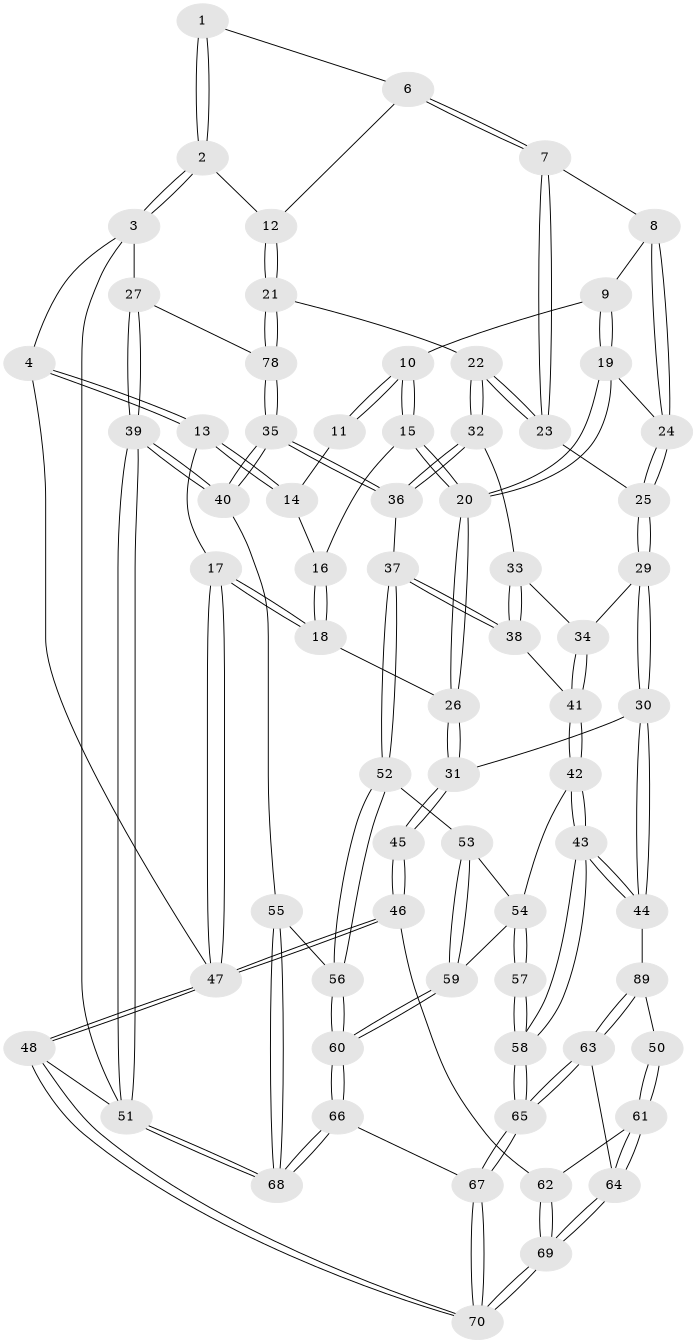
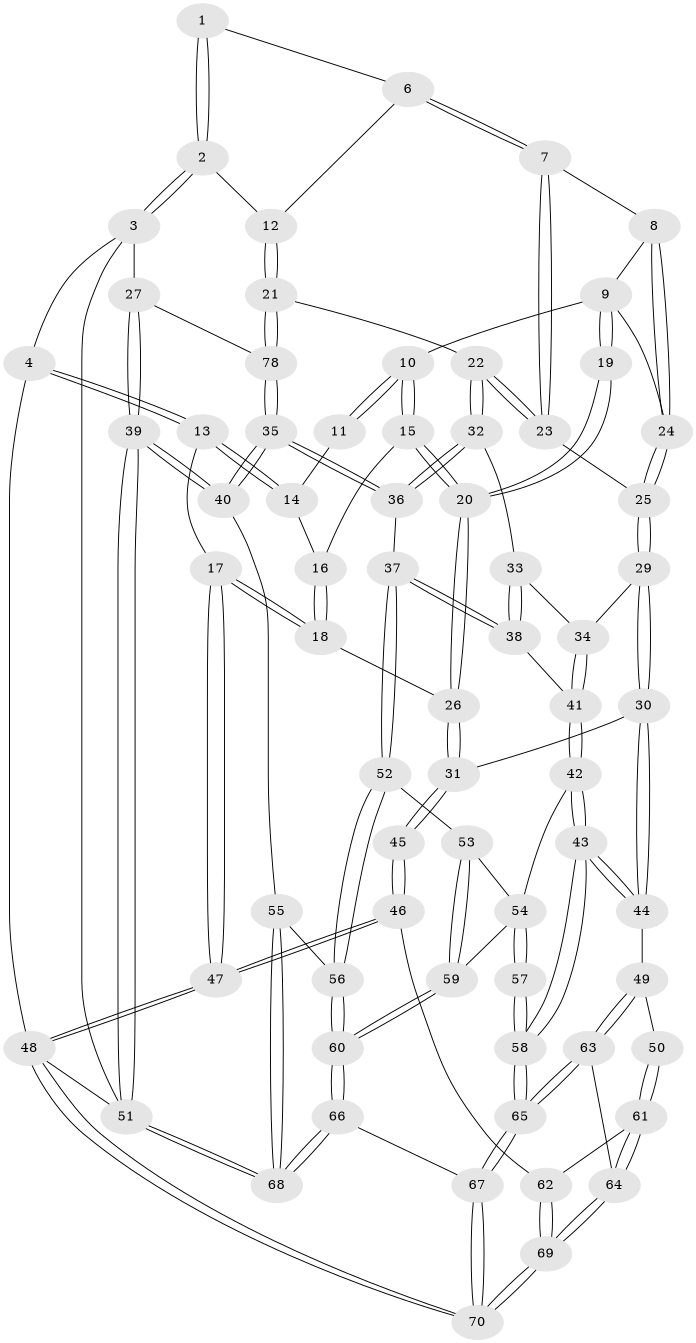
edge "19" -- "24": now "9" -- "24"
edge "4" -- "47": now "4" -- "48"
node "89": label "89" -> "49"
